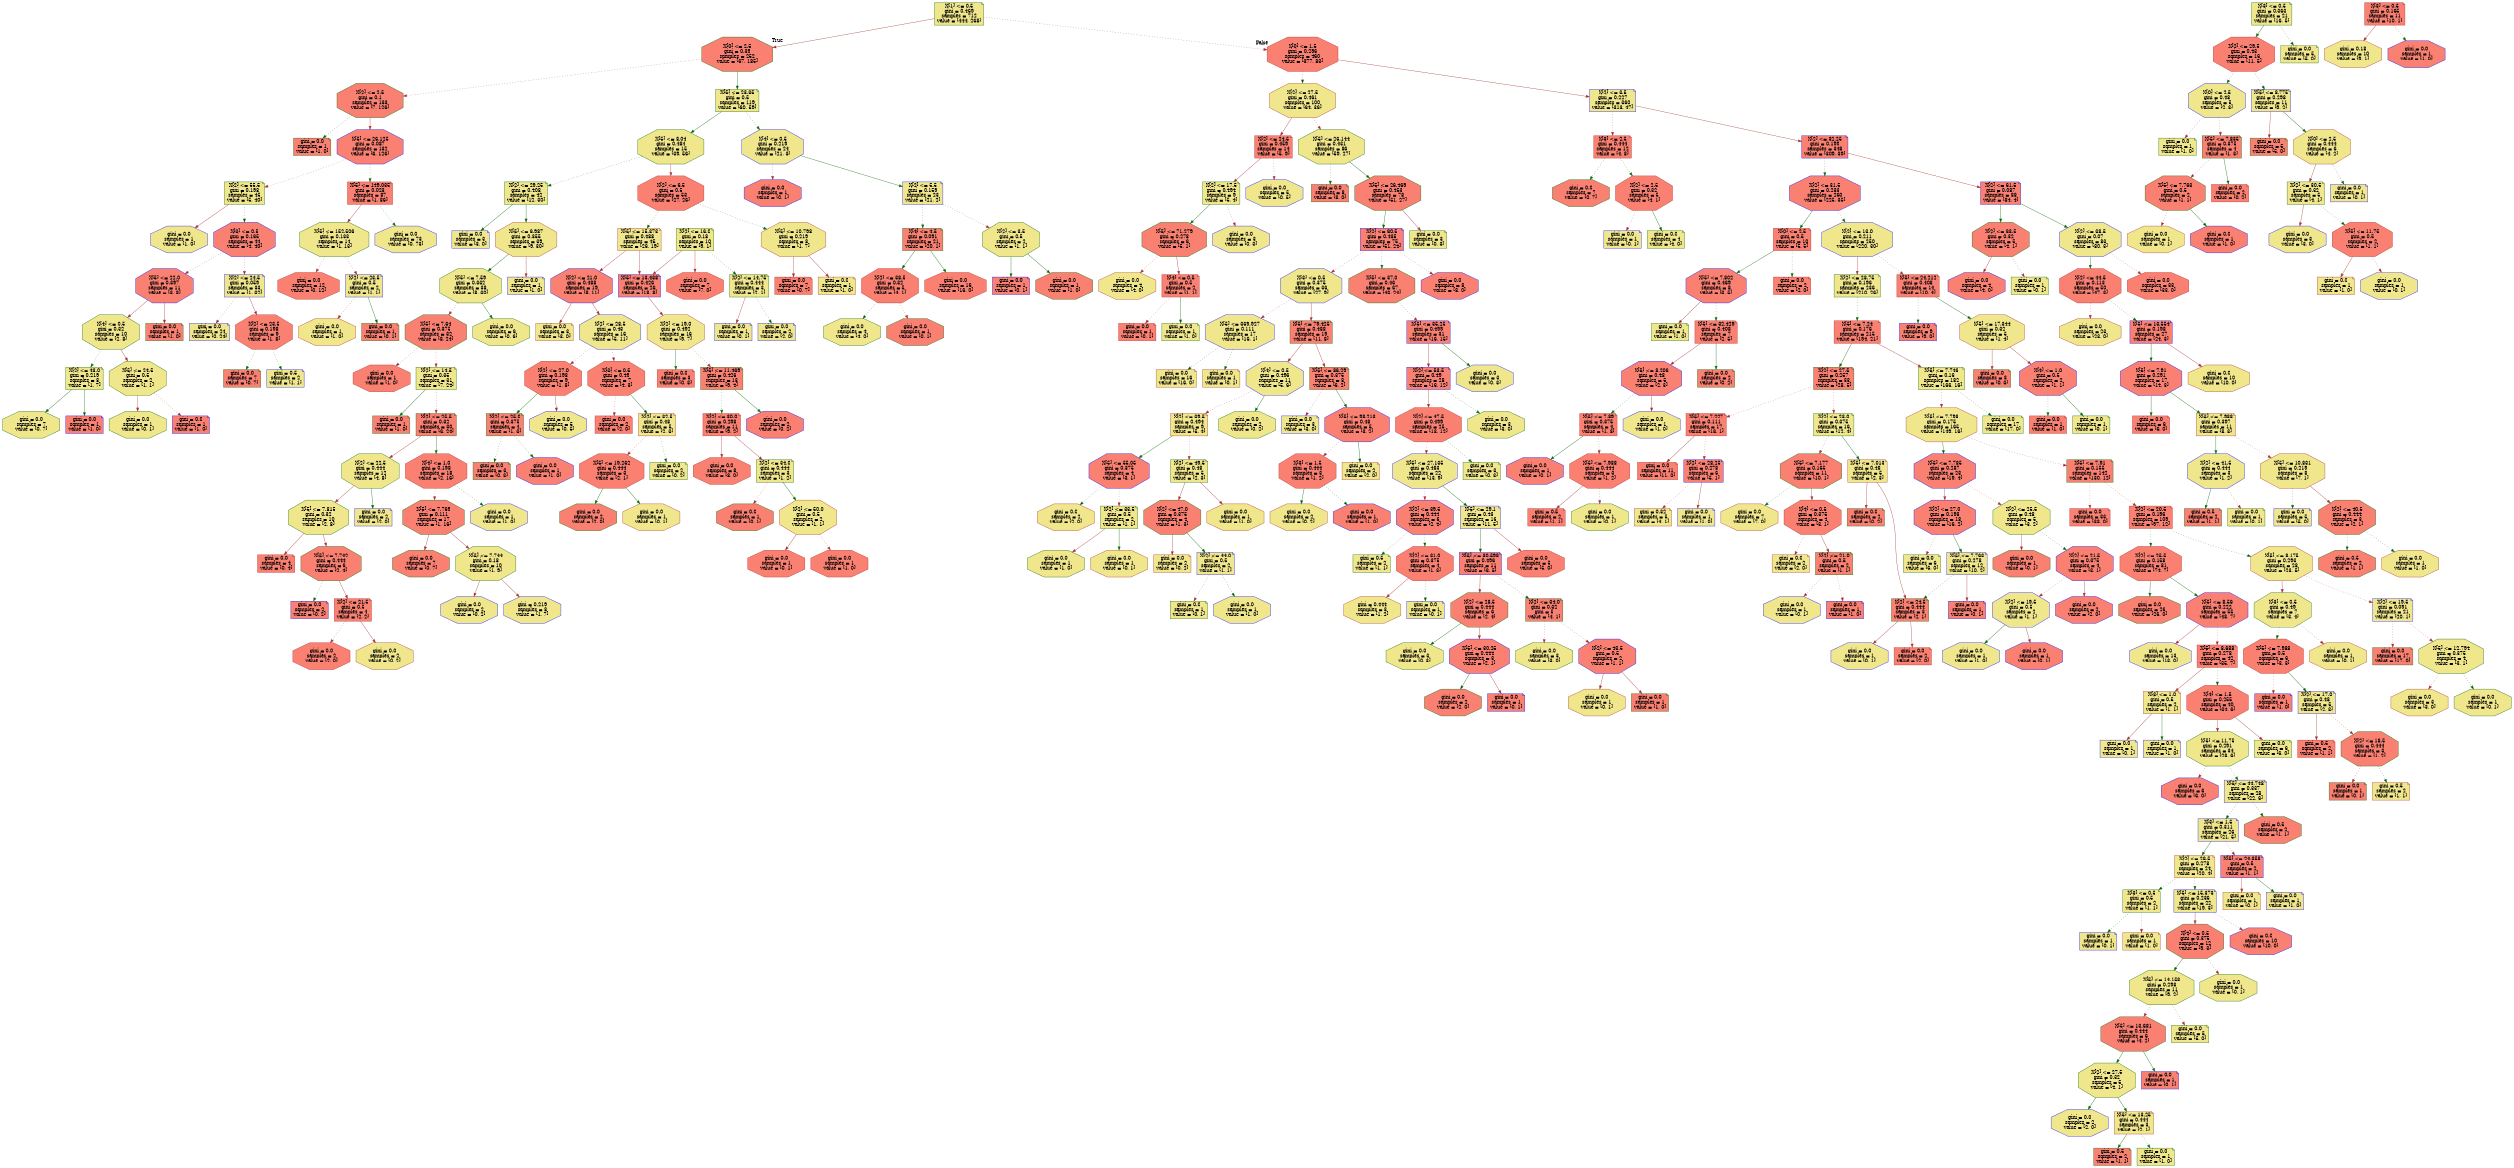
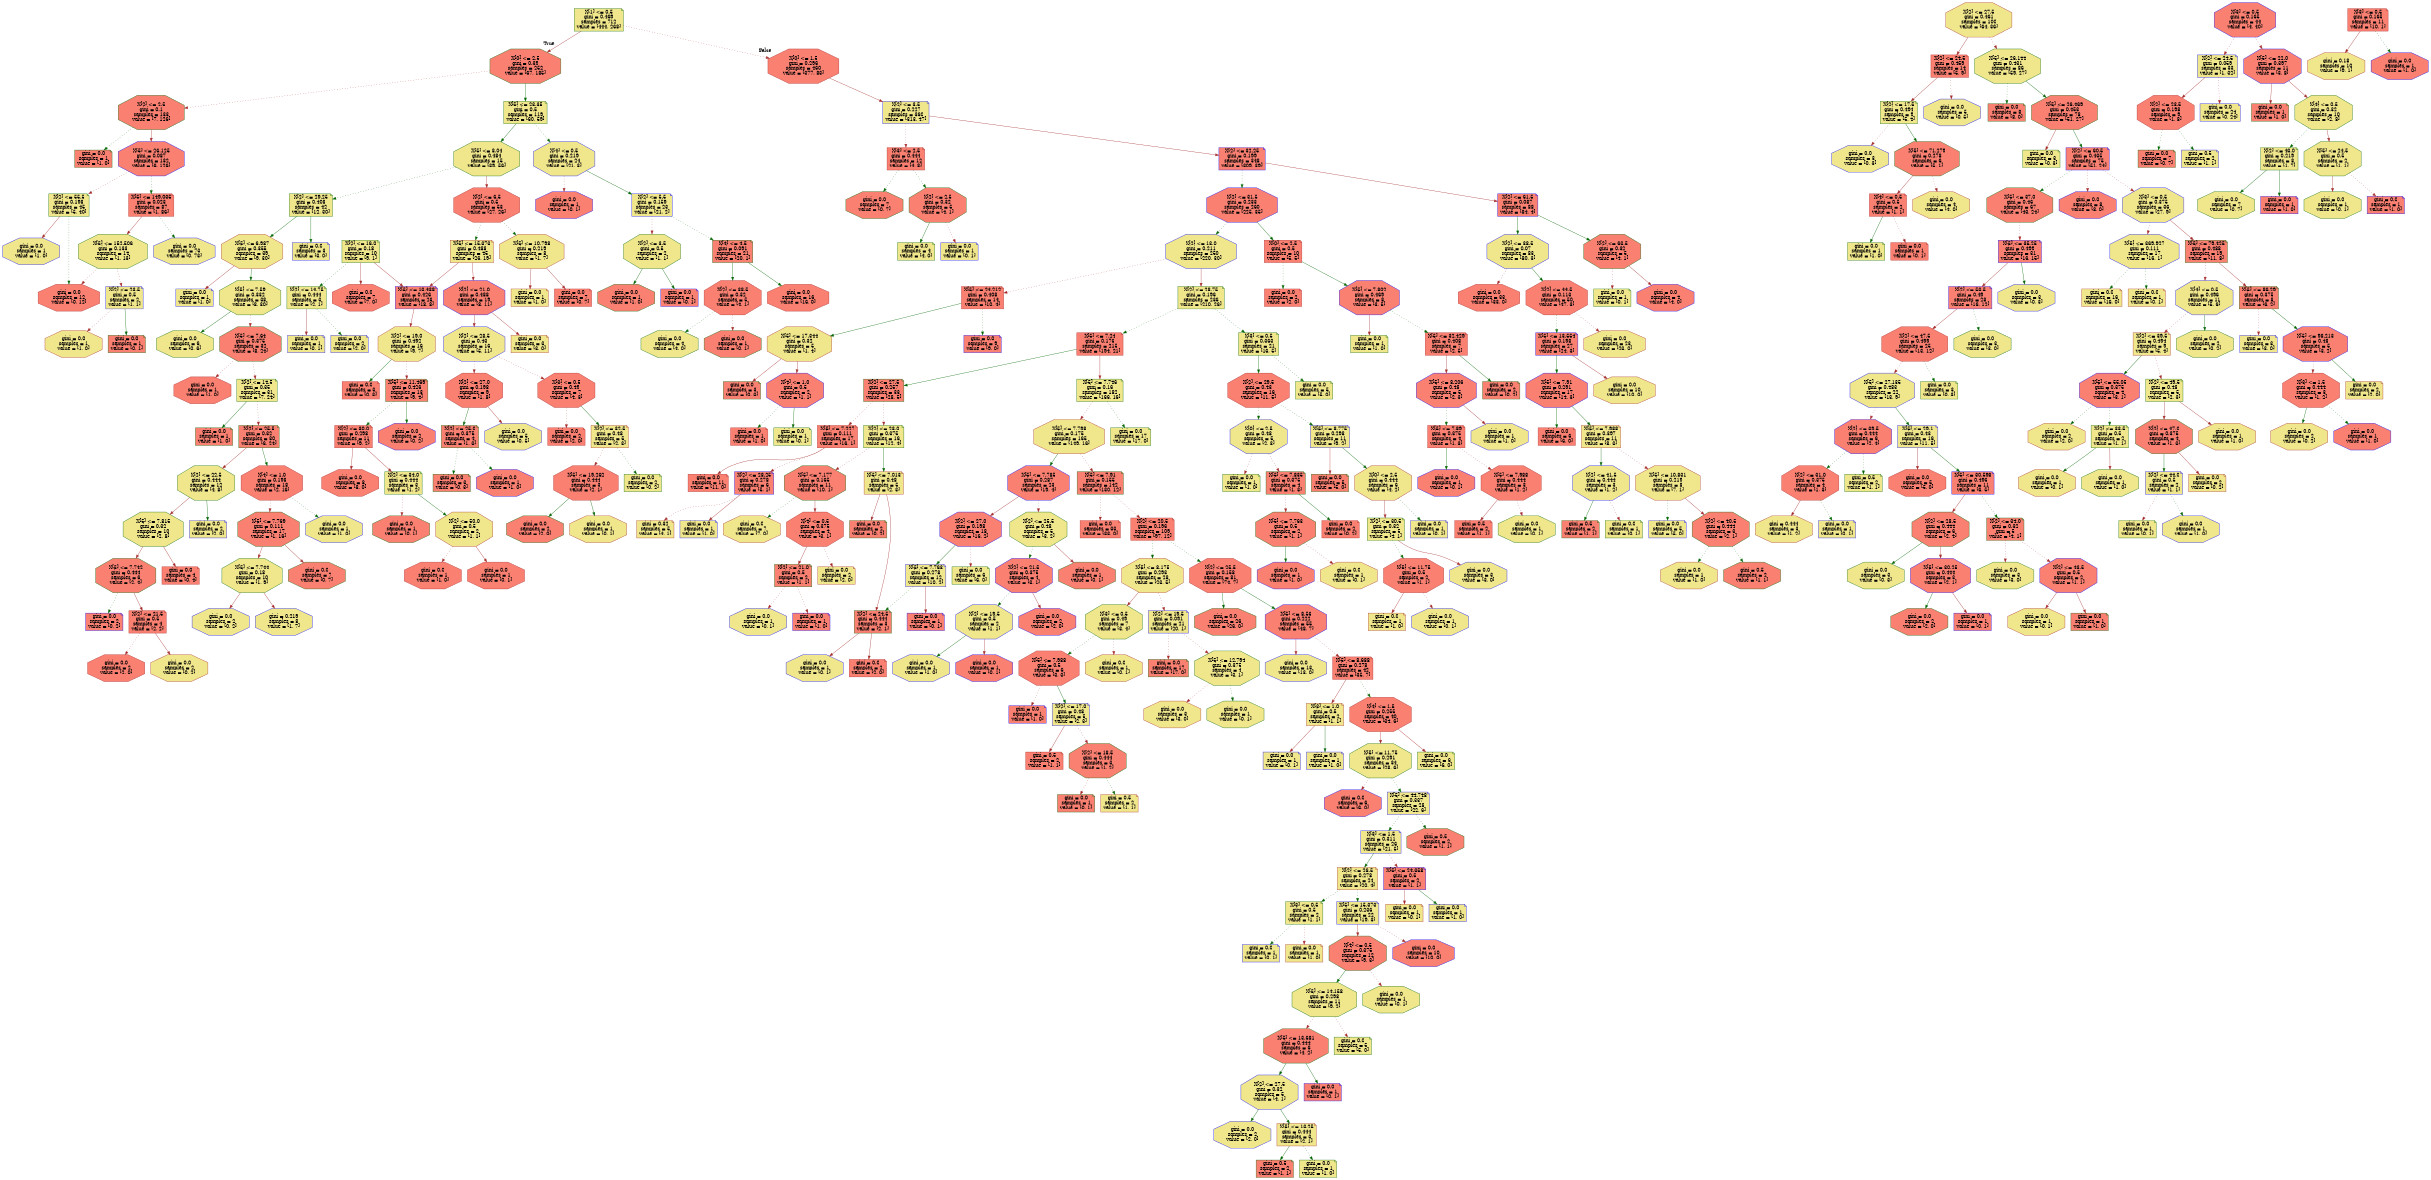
edge "X[0] <= 1.5 gini = 0.296 samples = 460 value = [377, 83]" -> "X[2] <= 27.5 gini = 0.461 samples = 100 value = [64, 36]": removed
node "X[2] <= 2.5 gini = 0.32 samples = 5 value = [4, 1]": color brown -> darkgreen
edge "X[2] <= 55.5 gini = 0.198 samples = 45 value = [5, 40]" -> "X[3] <= 0.5 gini = 0.165 samples = 44 value = [4, 40]": now "X[2] <= 55.5 gini = 0.198 samples = 45 value = [5, 40]" -> "gini = 0.0 samples = 12 value = [0, 12]"
edge "X[2] <= 28.75 gini = 0.196 samples = 236 value = [210, 26]" -> "X[3] <= 0.5 gini = 0.363 samples = 21 value = [16, 5]": added
edge "X[5] <= 79.425 gini = 0.488 samples = 19 value = [11, 8]" -> "X[4] <= 0.5 gini = 0.496 samples = 11 value = [5, 6]": style solid -> dotted
edge "X[5] <= 55.05 gini = 0.375 samples = 4 value = [3, 1]" -> "X[2] <= 33.5 gini = 0.5 samples = 2 value = [1, 1]": color brown -> darkgreen
edge "X[2] <= 21.5 gini = 0.375 samples = 4 value = [3, 1]" -> "X[2] <= 19.5 gini = 0.5 samples = 2 value = [1, 1]": color brown -> darkgreen
node "X[2] <= 27.5 gini = 0.32 samples = 5 value = [4, 1]": color darkgreen -> blue
